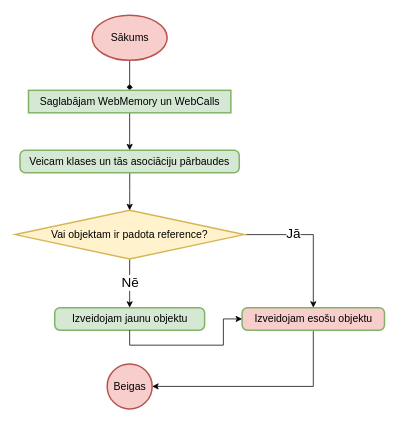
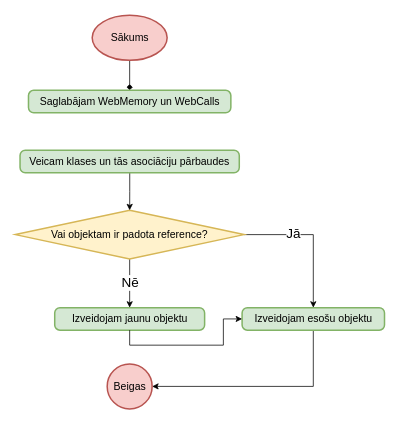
node "Saglabājam WebMemory un WebCalls": shape rectangle -> rounded rectangle
edge "Saglabājam WebMemory un WebCalls" -> "Veicam klases un tās asociāciju pārbaudes": removed
node "Izveidojam esošu objektu": fillcolor #f8cecc -> #d5e8d4
